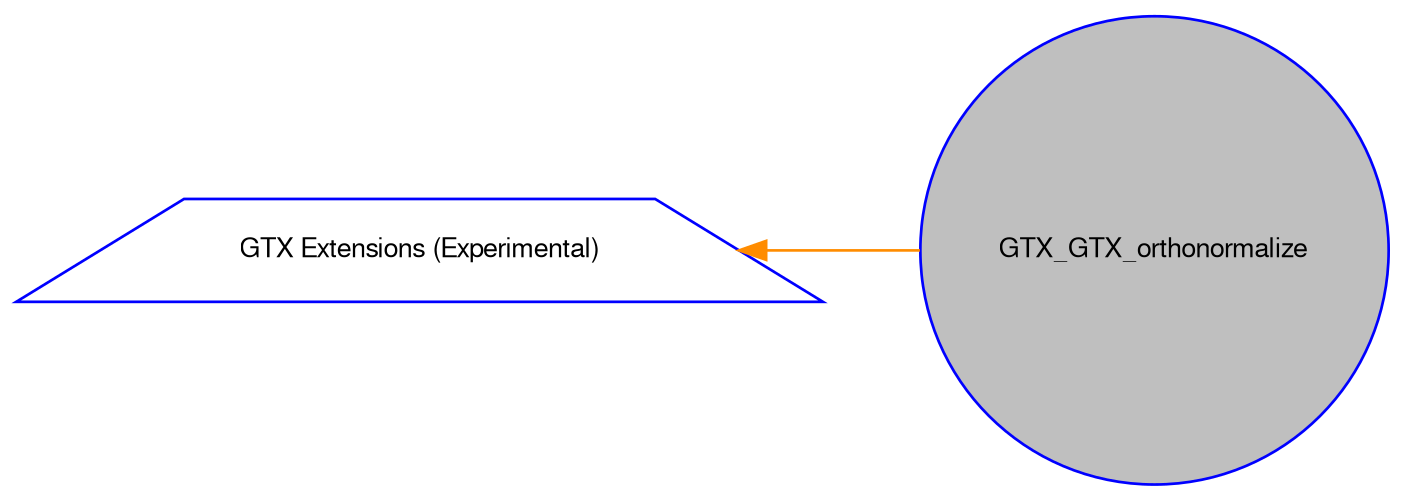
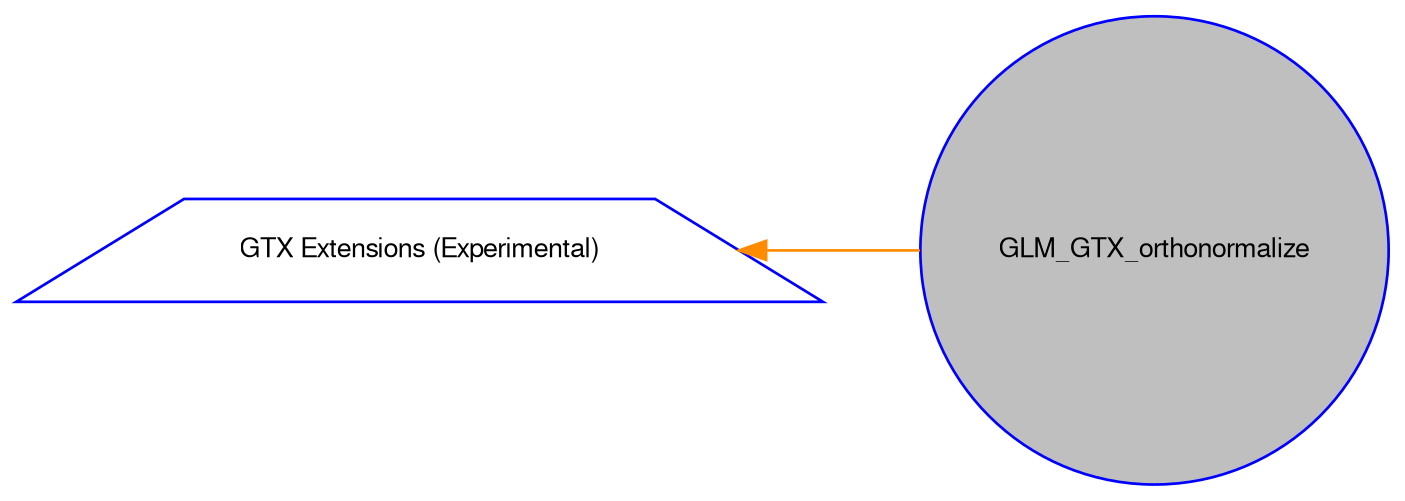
node "GTX_GTX_orthonormalize": label "GTX_GTX_orthonormalize" -> "GLM_GTX_orthonormalize"
